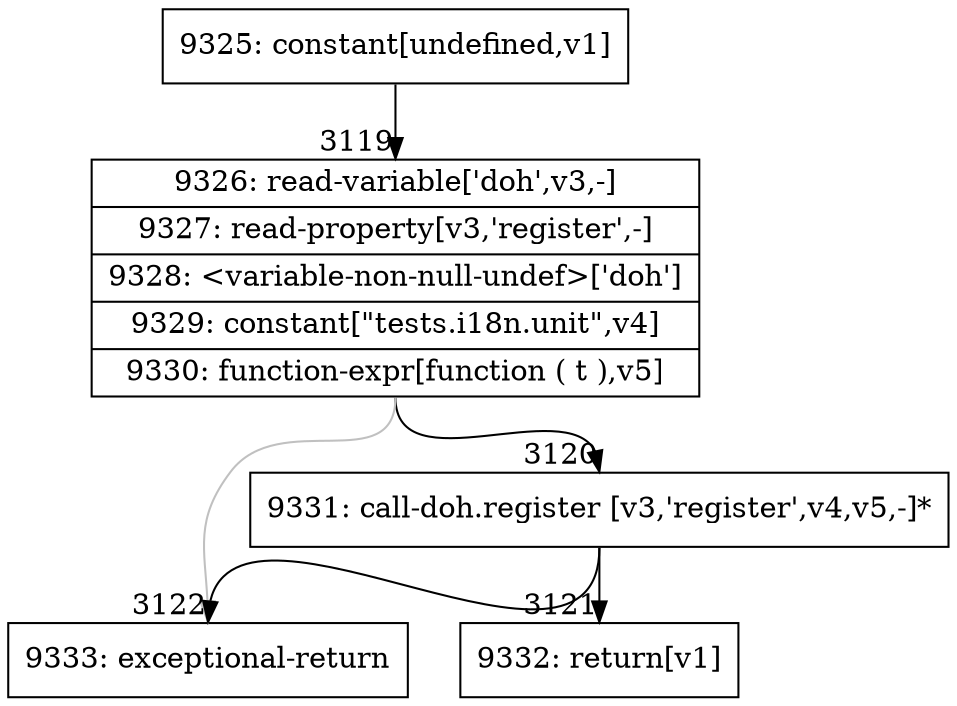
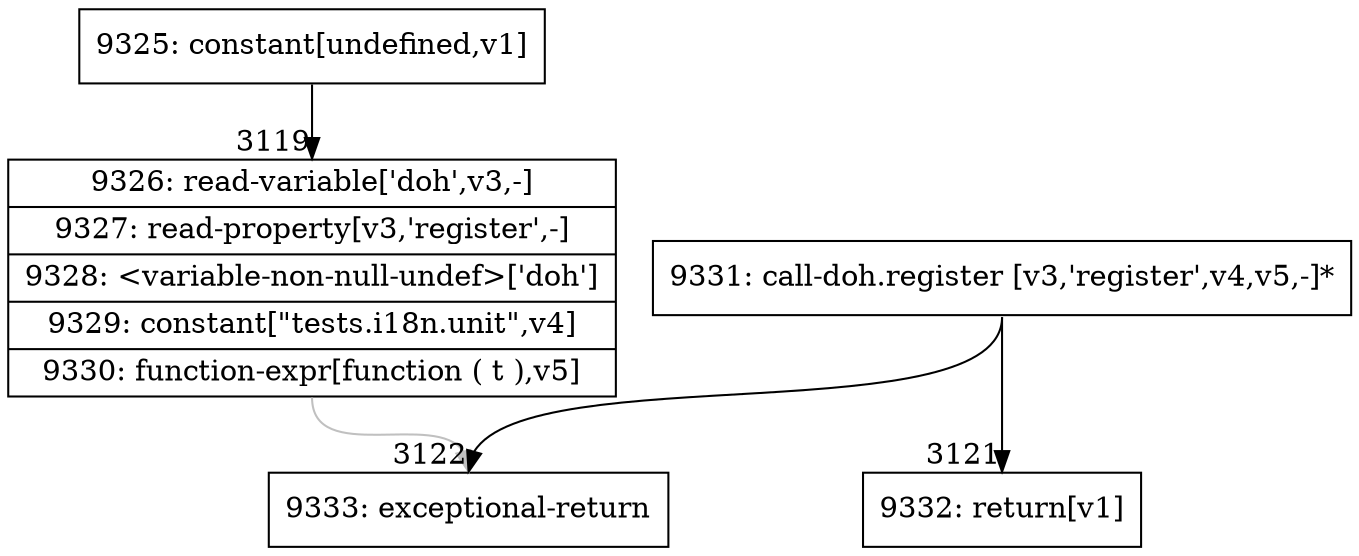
edge "9326: read-variable['doh',v3,-]" -> "9331: call-doh.register [v3,'register',v4,v5,-]*": removed
